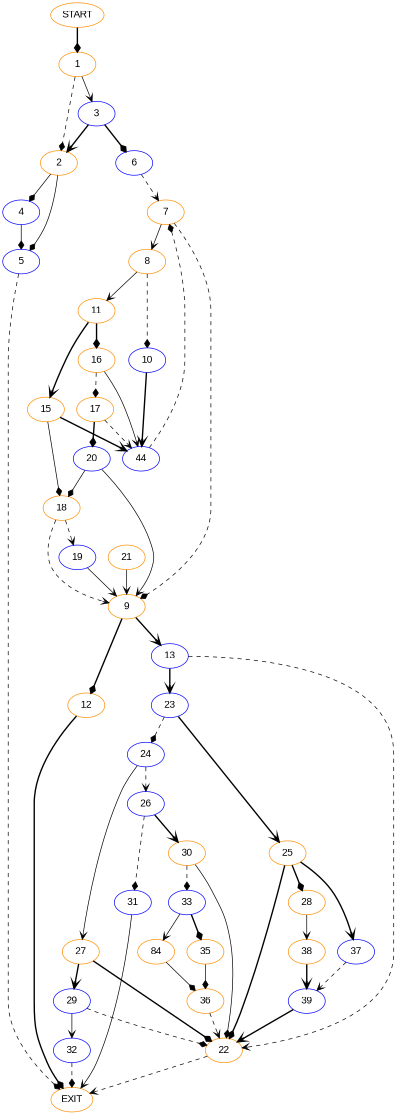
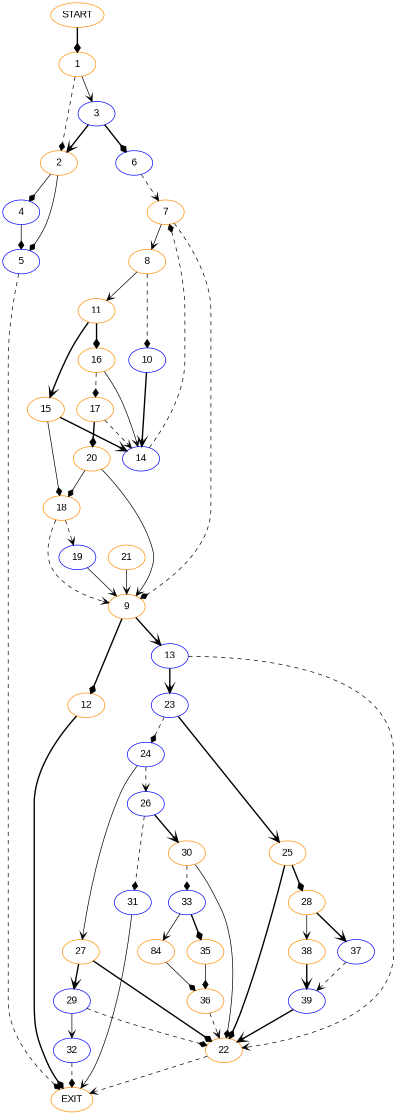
node "20": color blue -> darkorange
node "44": label "44" -> "14"
edge "25" -> "37": now "28" -> "37"
